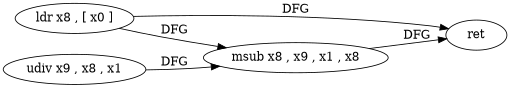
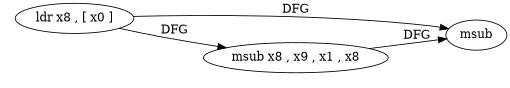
node "ret": label "ret" -> "msub"
node "udiv x9 , x8 , x1": removed
